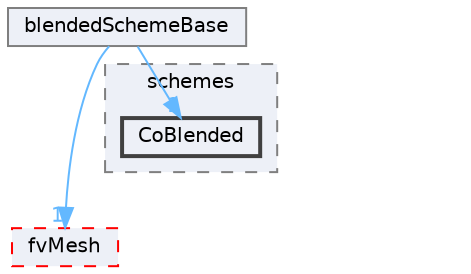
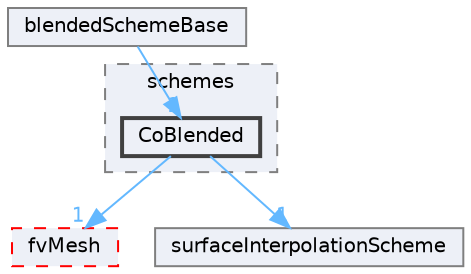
edge "blendedSchemeBase" -> "fvMesh": now "CoBlended" -> "fvMesh"
node "surfaceInterpolationScheme": added
